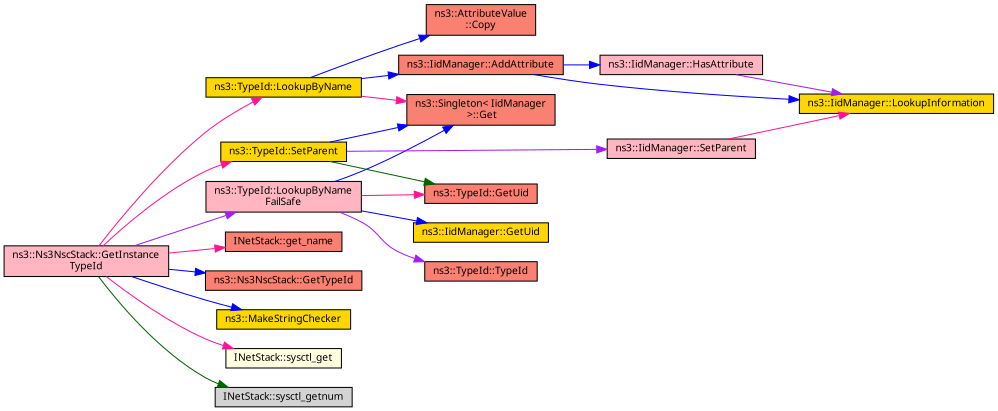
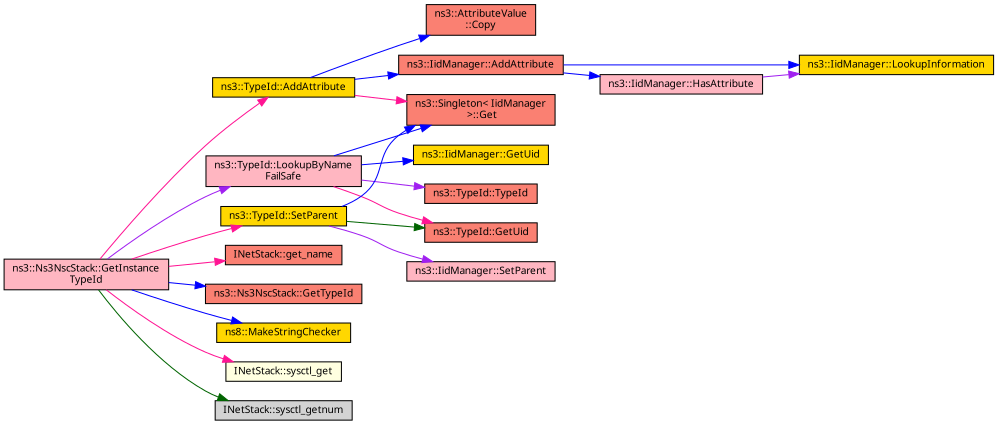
node "ns3::TypeId::LookupByName": label "ns3::TypeId::LookupByName" -> "ns3::TypeId::AddAttribute"
edge "ns3::IidManager::SetParent" -> "ns3::IidManager::LookupInformation": removed
node "ns3::MakeStringChecker": label "ns3::MakeStringChecker" -> "ns8::MakeStringChecker"
